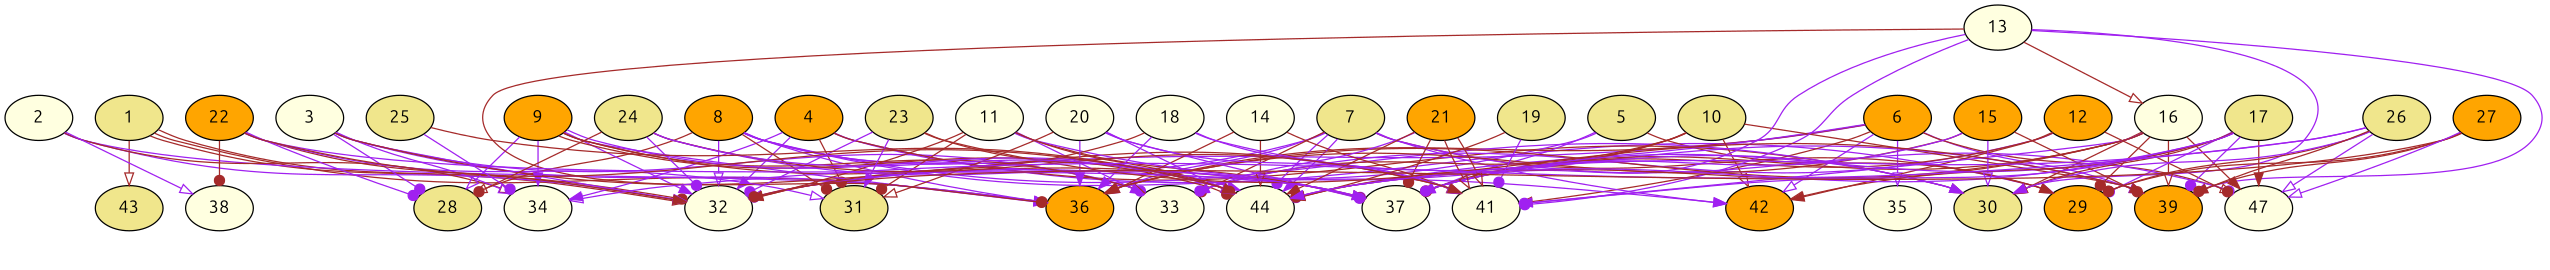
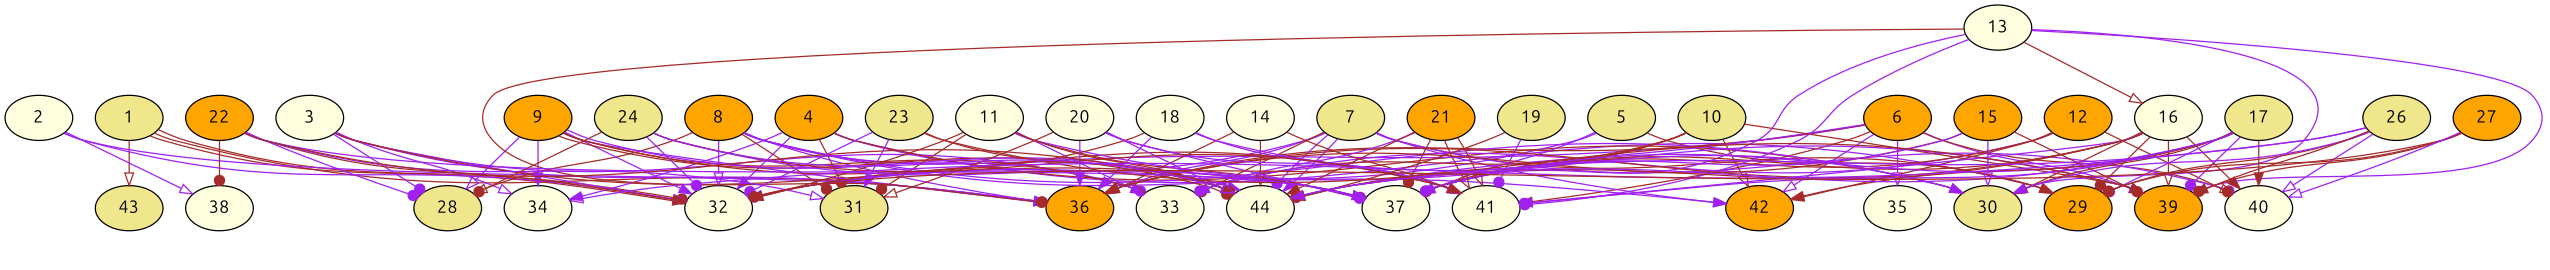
node "25": removed
edge "2" -> "34": removed
node "47": label "47" -> "40"
